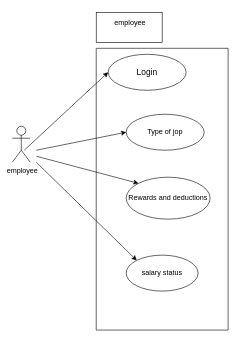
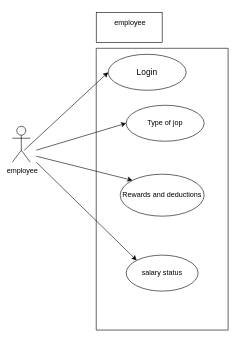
node "Type of jop": moved (165, 132) -> (165, 123)
node "Rewards and deductions": moved (168, 198) -> (162, 195)
